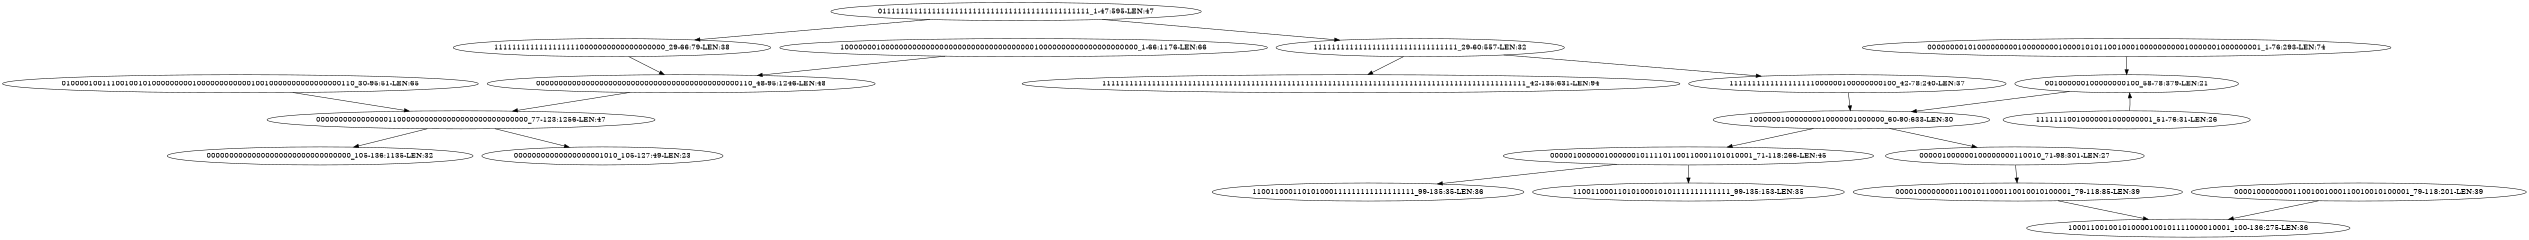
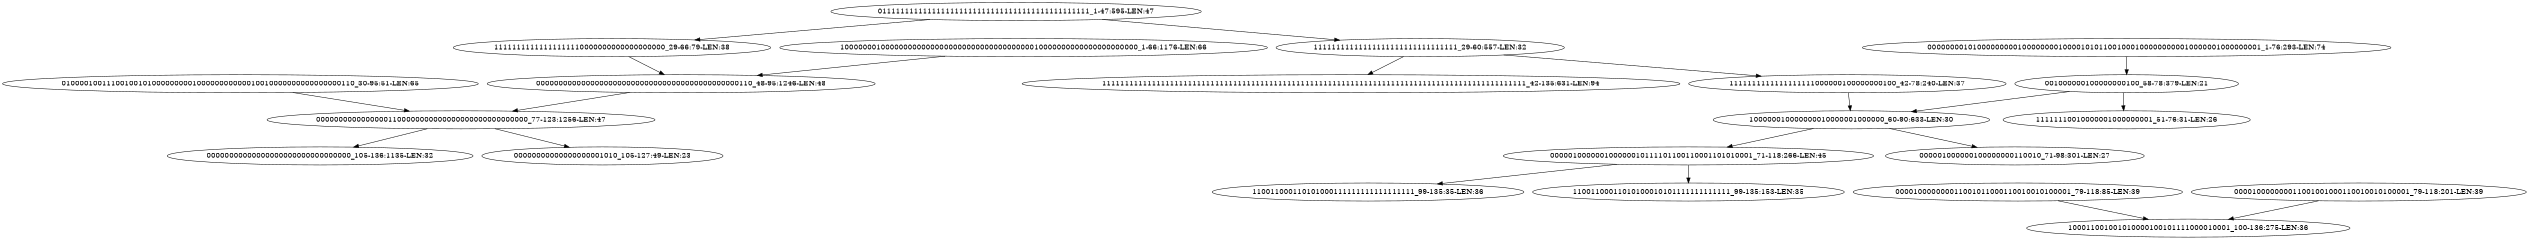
edge "11111110010000001000000001_51-76:31-LEN:26" -> "001000000100000000100_58-78:379-LEN:21": reversed
edge "000001000000100000000110010_71-98:301-LEN:27" -> "000010000000011001011000110010010100001_79-118:85-LEN:39": removed
